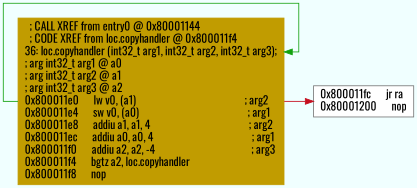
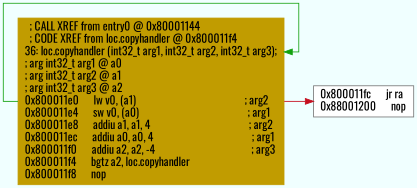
node "0x800011fc      jr ra 0x80001200      nop": label "0x800011fc      jr ra 0x80001200      nop" -> "0x800011fc      jr ra 0x88001200      nop"
